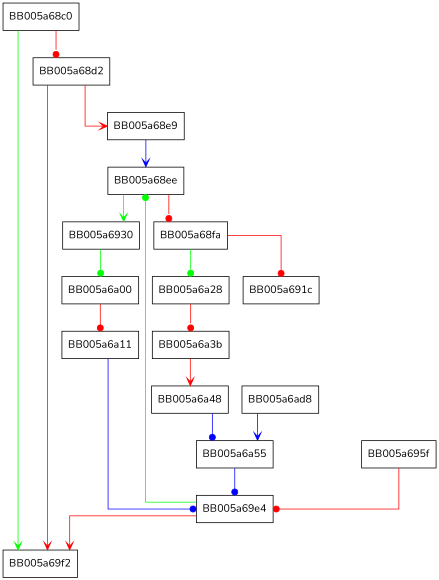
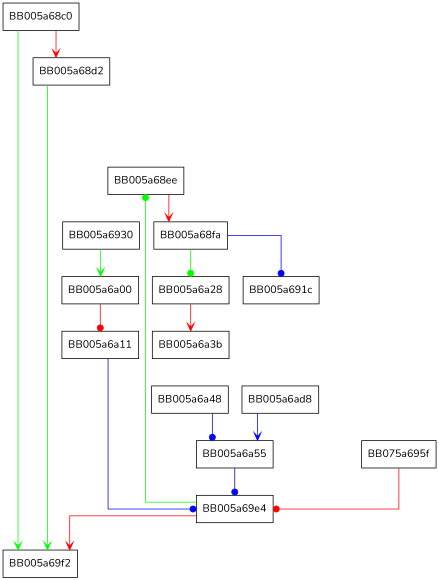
edge "BB005a68c0" -> "BB005a68d2": arrowhead dot -> vee
node "BB005a68e9": removed
edge "BB005a68ee" -> "BB005a6930": removed
edge "BB005a68ee" -> "BB005a68fa": arrowhead dot -> vee
edge "BB005a68fa" -> "BB005a691c": color red -> blue
edge "BB005a6930" -> "BB005a6a00": arrowhead dot -> vee
edge "BB005a68d2" -> "BB005a69f2": color red -> green
edge "BB005a6a28" -> "BB005a6a3b": arrowhead dot -> vee
edge "BB005a6a3b" -> "BB005a6a48": removed
node "BB005a695f": label "BB005a695f" -> "BB075a695f"
